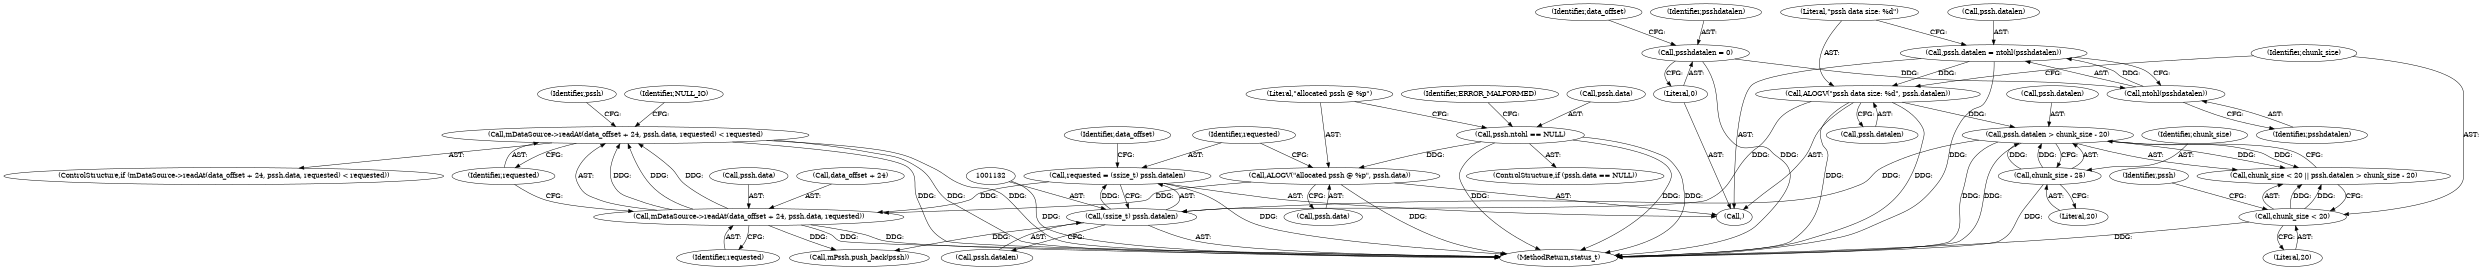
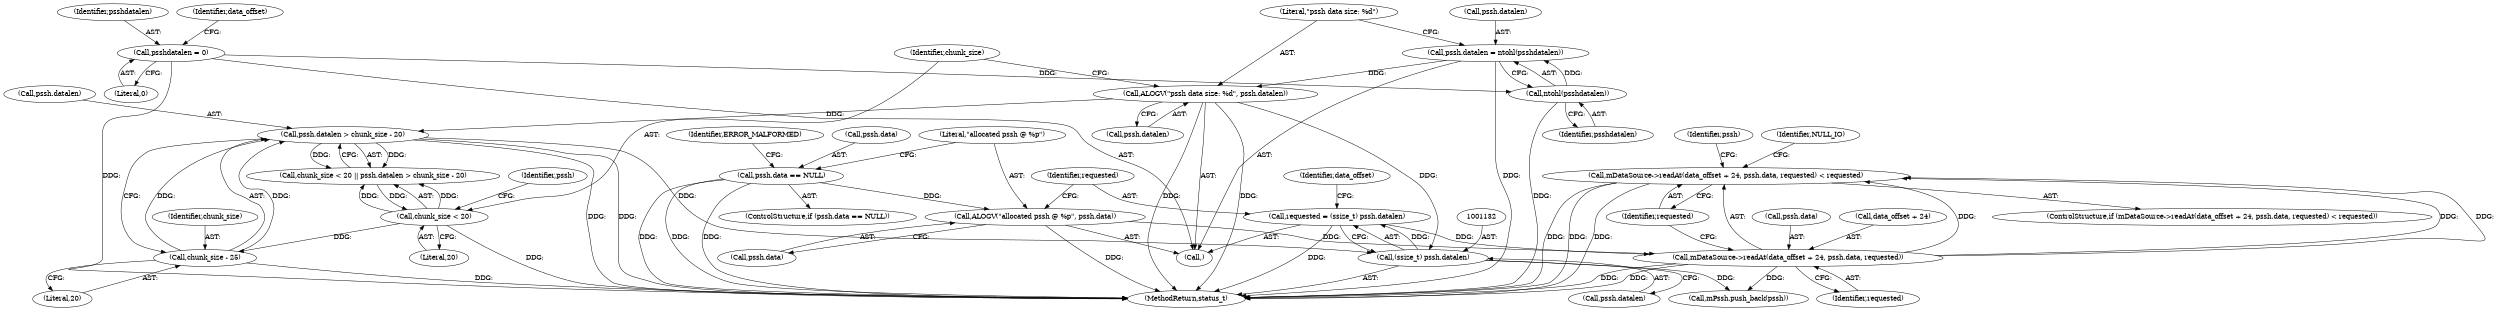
node "(Call,pssh.ntohl == NULL)": label "(Call,pssh.ntohl == NULL)" -> "(Call,pssh.data == NULL)"
edge "(Literal,0)" -> "(Call,)": now "(Call,psshdatalen = 0)" -> "(Call,)"
edge "(Call,chunk_size < 20 || pssh.datalen > chunk_size - 20)" -> "(Call,chunk_size < 20)": label "CFG: " -> "DDG: "
edge "(Call,chunk_size < 20)" -> "(Call,chunk_size - 25)": added, label "DDG:"
edge "1001132" -> "(MethodReturn,status_t)": now "(Call,ntohl(psshdatalen))" -> "(MethodReturn,status_t)"
